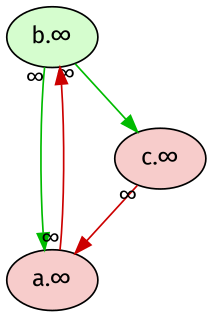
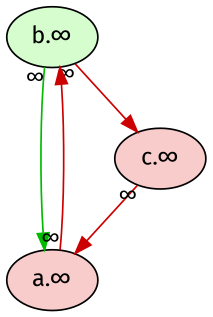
edge "b.∞" -> "c.∞": color #00bb00 -> #cc0000
